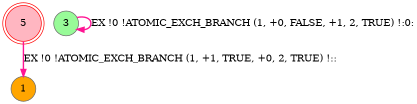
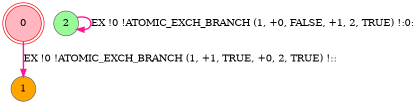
node "5": label "5" -> "0"
node "3": label "3" -> "2"
